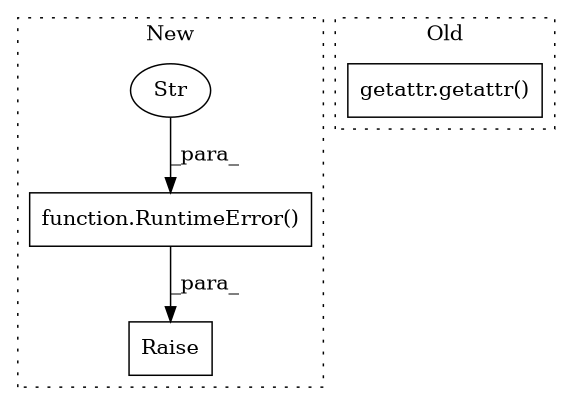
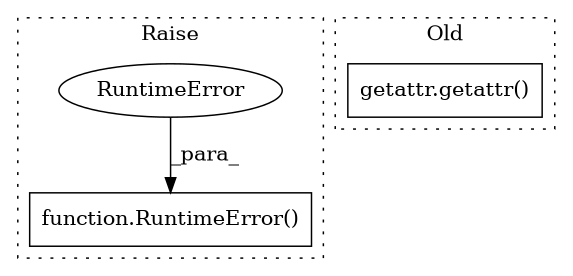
cluster "New": label "New" -> "Raise"
node "Str": label "Str" -> "RuntimeError"
node "Raise": removed
